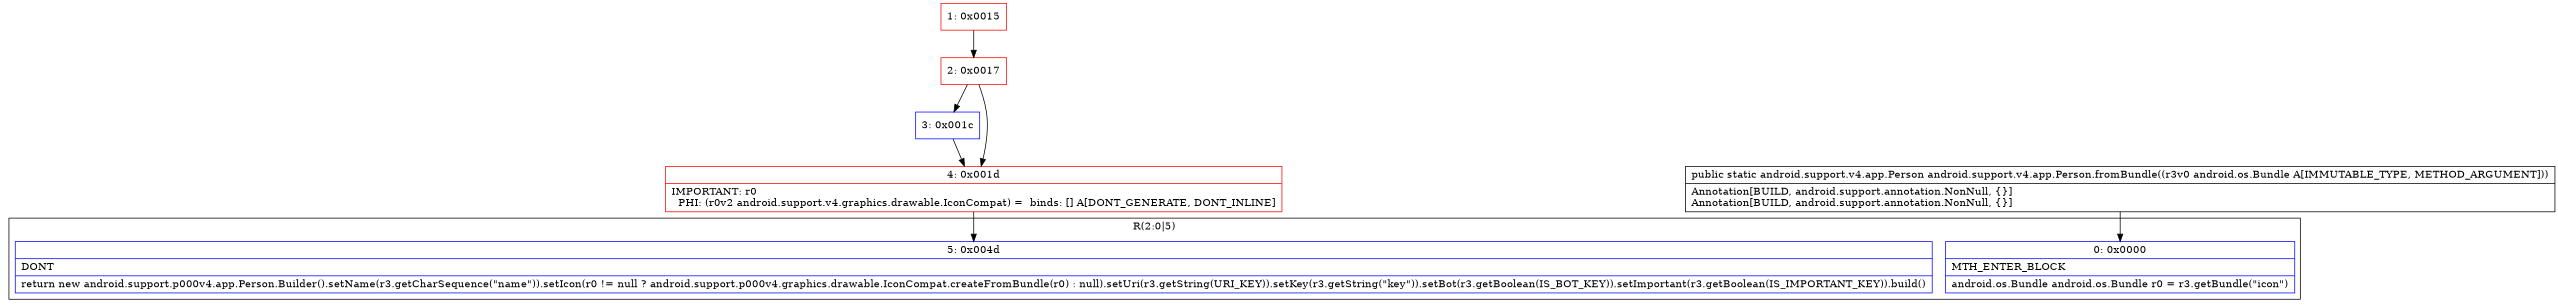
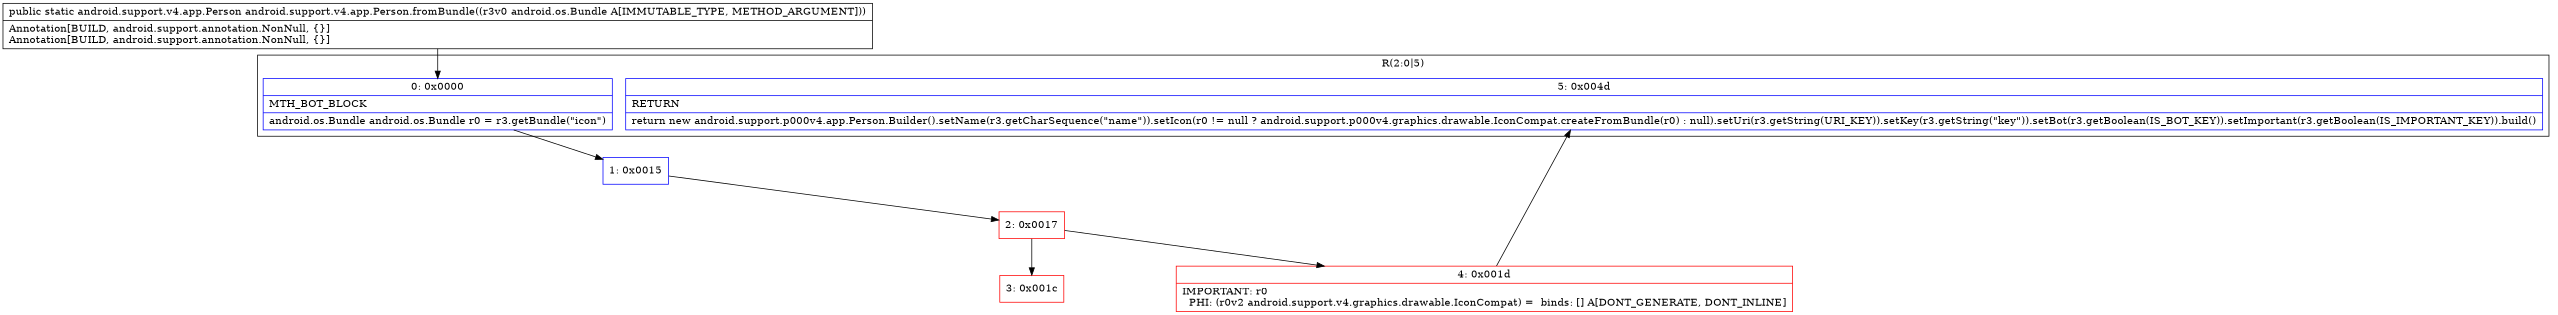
node "1: 0x0015": color red -> blue
node "3: 0x001c": color blue -> red
edge "0: 0x0000" -> "1: 0x0015": added
edge "3: 0x001c" -> "4: 0x001d": removed
node "5: 0x004d": text "DONT" -> "RETURN"
node "0: 0x0000": text "MTH_ENTER_BLOCK" -> "MTH_BOT_BLOCK"
